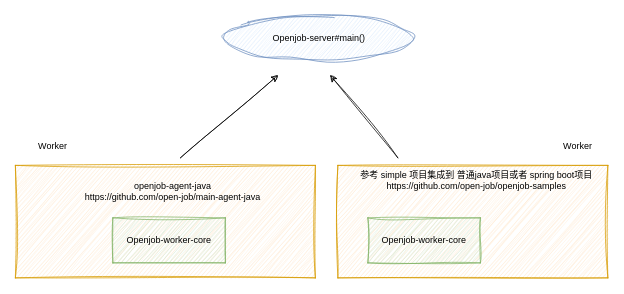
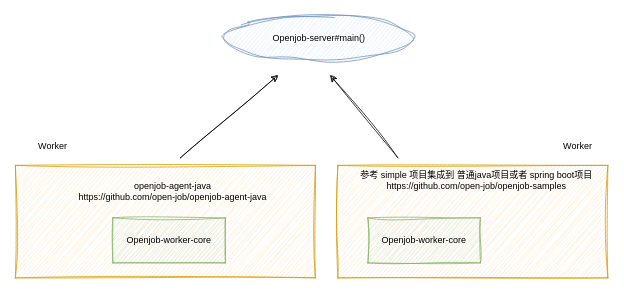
node "openjob-agent-java https://github.com/open-job/main-agent-java": label "openjob-agent-java https://github.com/open-job/main-agent-java" -> "openjob-agent-java https://github.com/open-job/openjob-agent-java"
